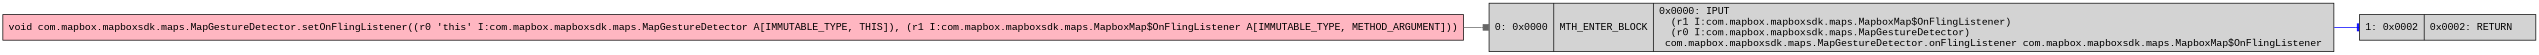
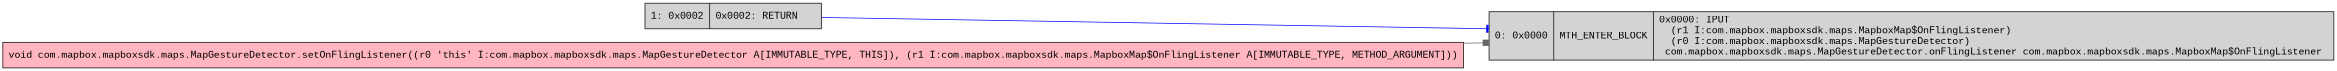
edge "0: 0x0000" -> "1: 0x0002": reversed
